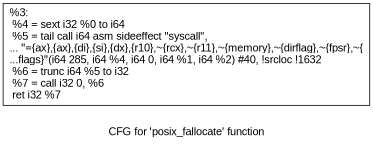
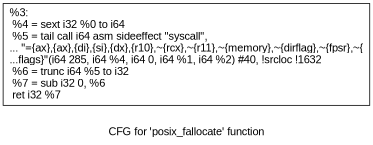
node "%3:": text "%7 = call i32 0, %6" -> "%7 = sub i32 0, %6"
